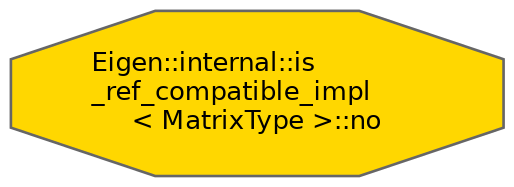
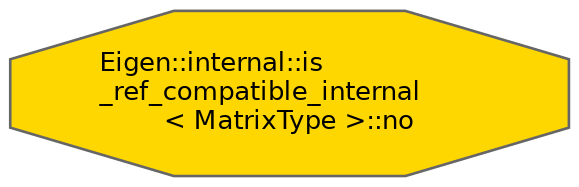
node "Eigen::internal::is _ref_compatible_impl < MatrixType >::no": label "Eigen::internal::is _ref_compatible_impl < MatrixType >::no" -> "Eigen::internal::is _ref_compatible_internal < MatrixType >::no"
